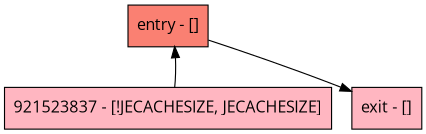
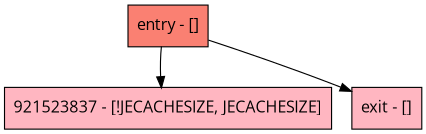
edge "921523837 - [!JECACHESIZE, JECACHESIZE]" -> "entry - []": reversed
